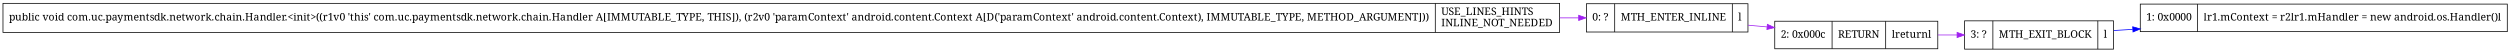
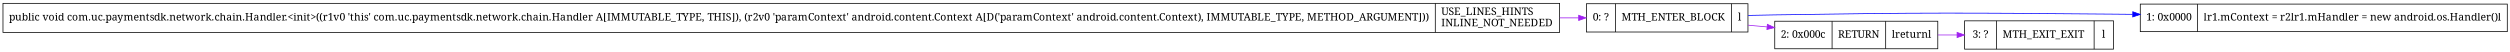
node "0: ?": text "MTH_ENTER_INLINE" -> "MTH_ENTER_BLOCK"
edge "3: ?" -> "1: 0x0000": now "0: ?" -> "1: 0x0000"
node "3: ?": text "MTH_EXIT_BLOCK" -> "MTH_EXIT_EXIT"
